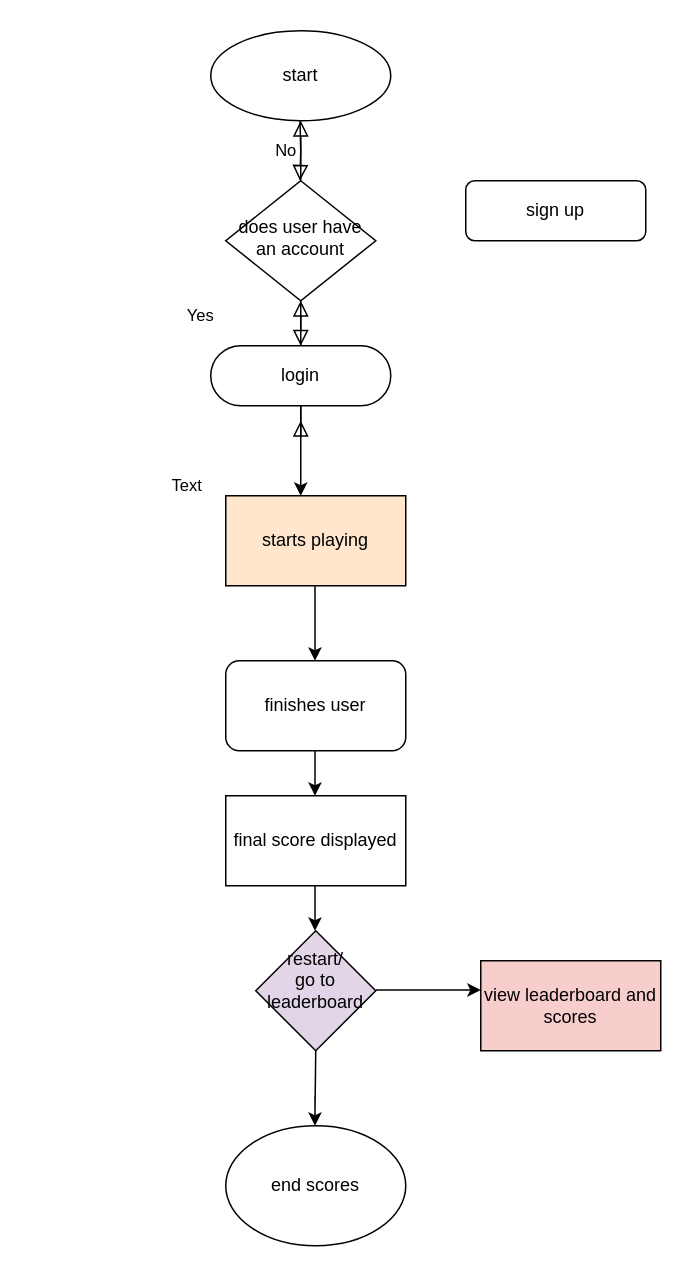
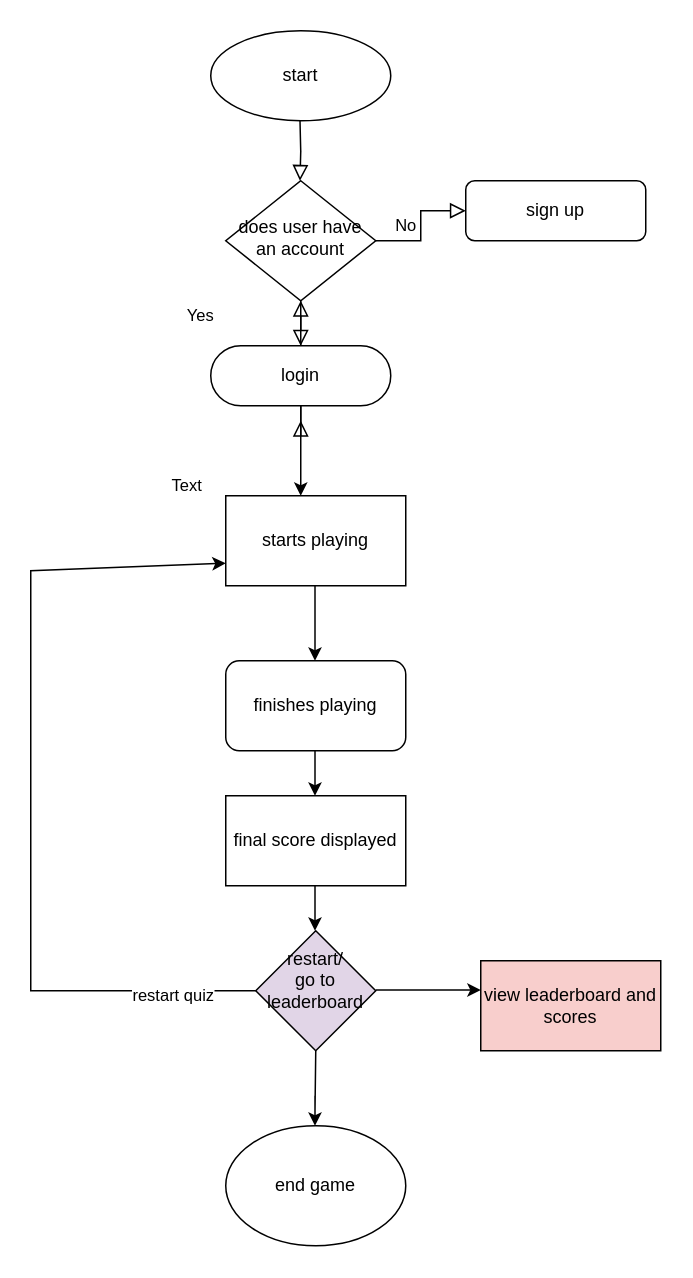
edge "does user have an account" -> "start": now "does user have an account" -> "sign up"
node "starts playing": fillcolor #ffe6cc -> #ffffff
node "finishes user": label "finishes user" -> "finishes playing"
edge "restart/ go to leaderboard" -> "starts playing": added, label "restart quiz"
node "end scores": label "end scores" -> "end game"
